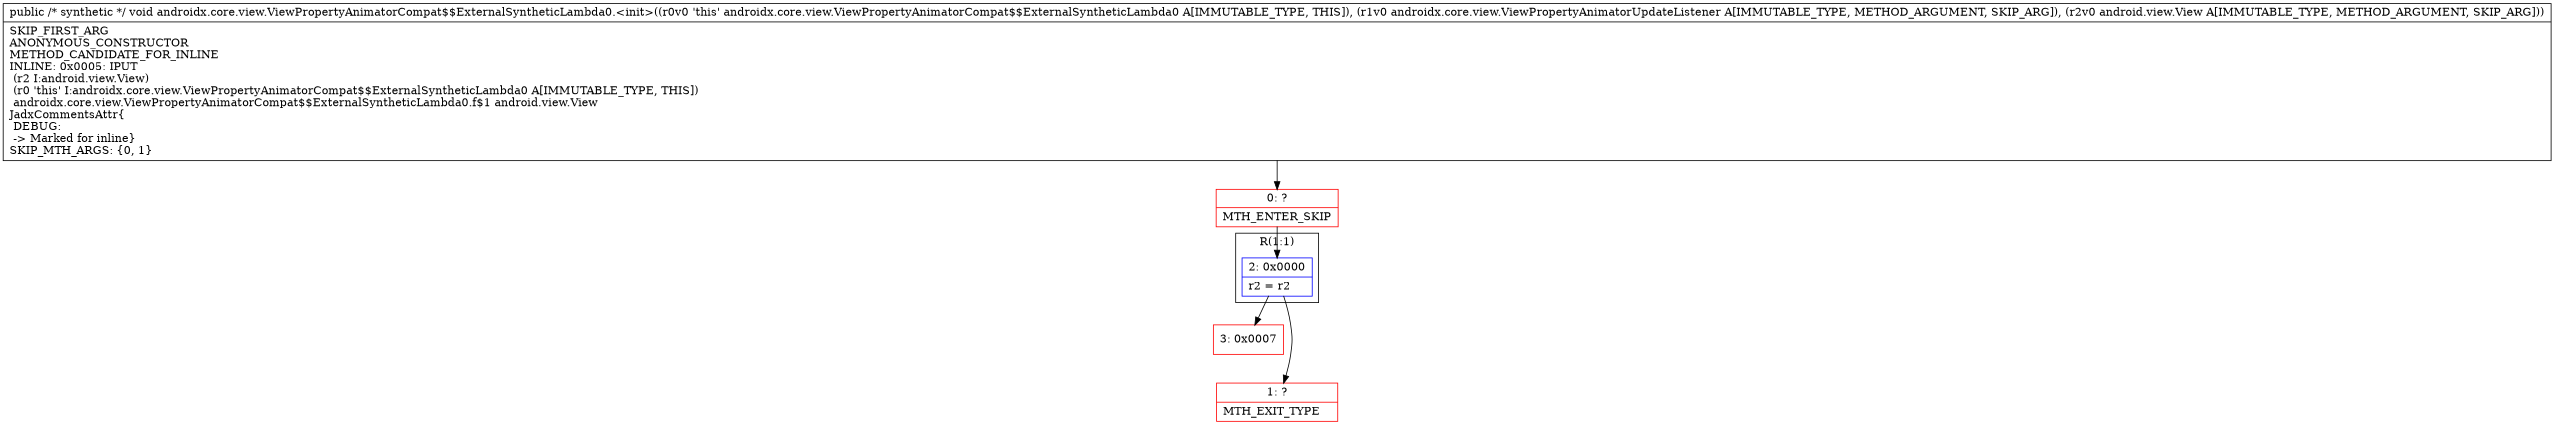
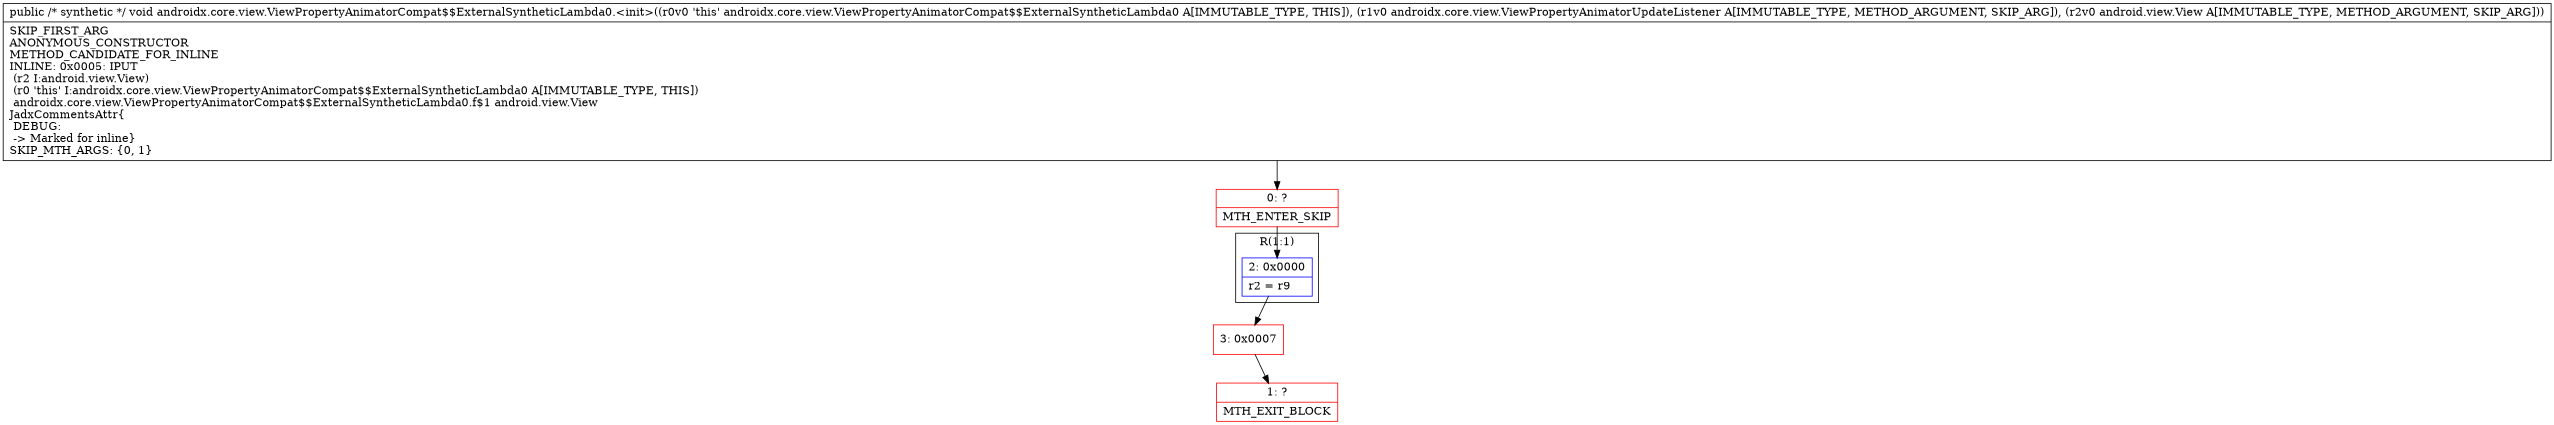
node "2: 0x0000": text "r2 = r2" -> "r2 = r9"
edge "2: 0x0000" -> "1: ?": now "3: 0x0007" -> "1: ?"
node "1: ?": text "MTH_EXIT_TYPE" -> "MTH_EXIT_BLOCK"
